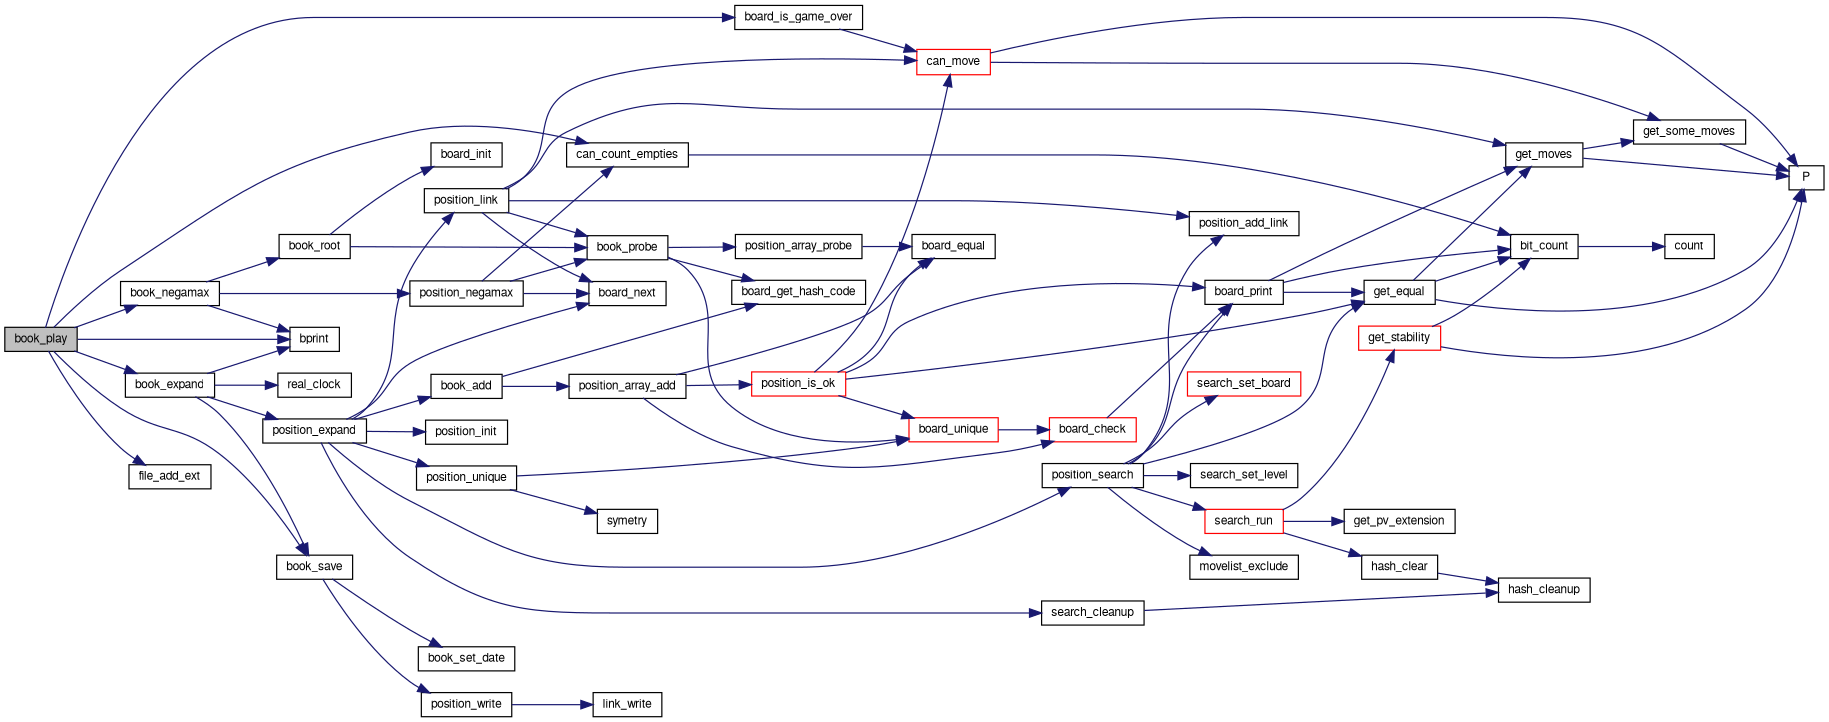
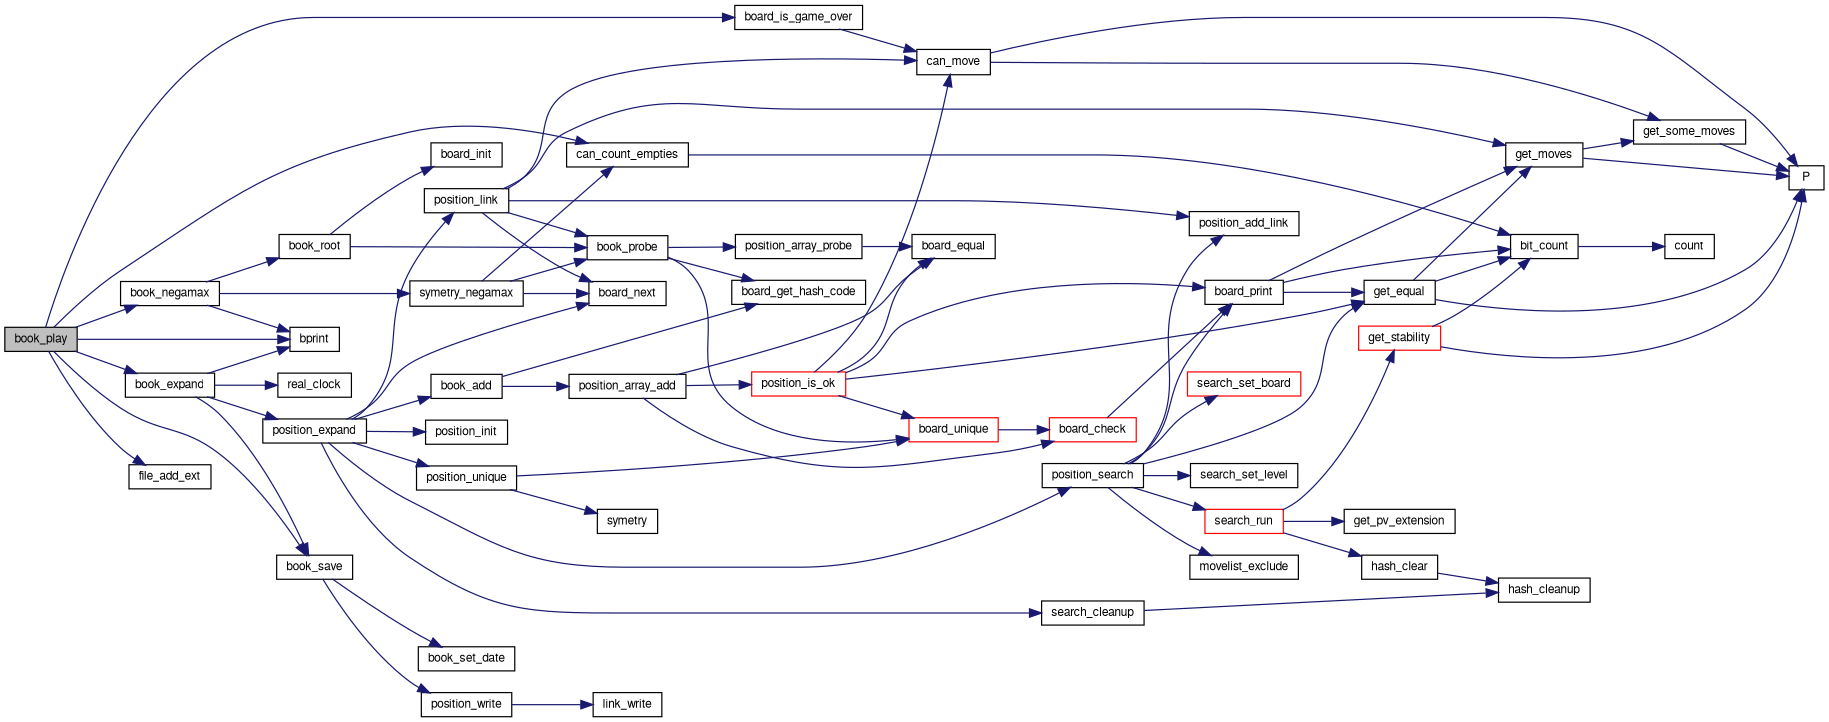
node "can_move": color red -> black
node "position_negamax": label "position_negamax" -> "symetry_negamax"
